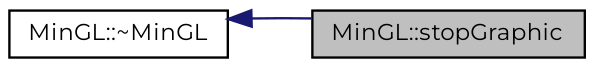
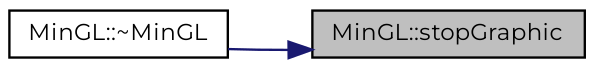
edge "MinGL::stopGraphic" -> "MinGL::~MinGL": reversed
